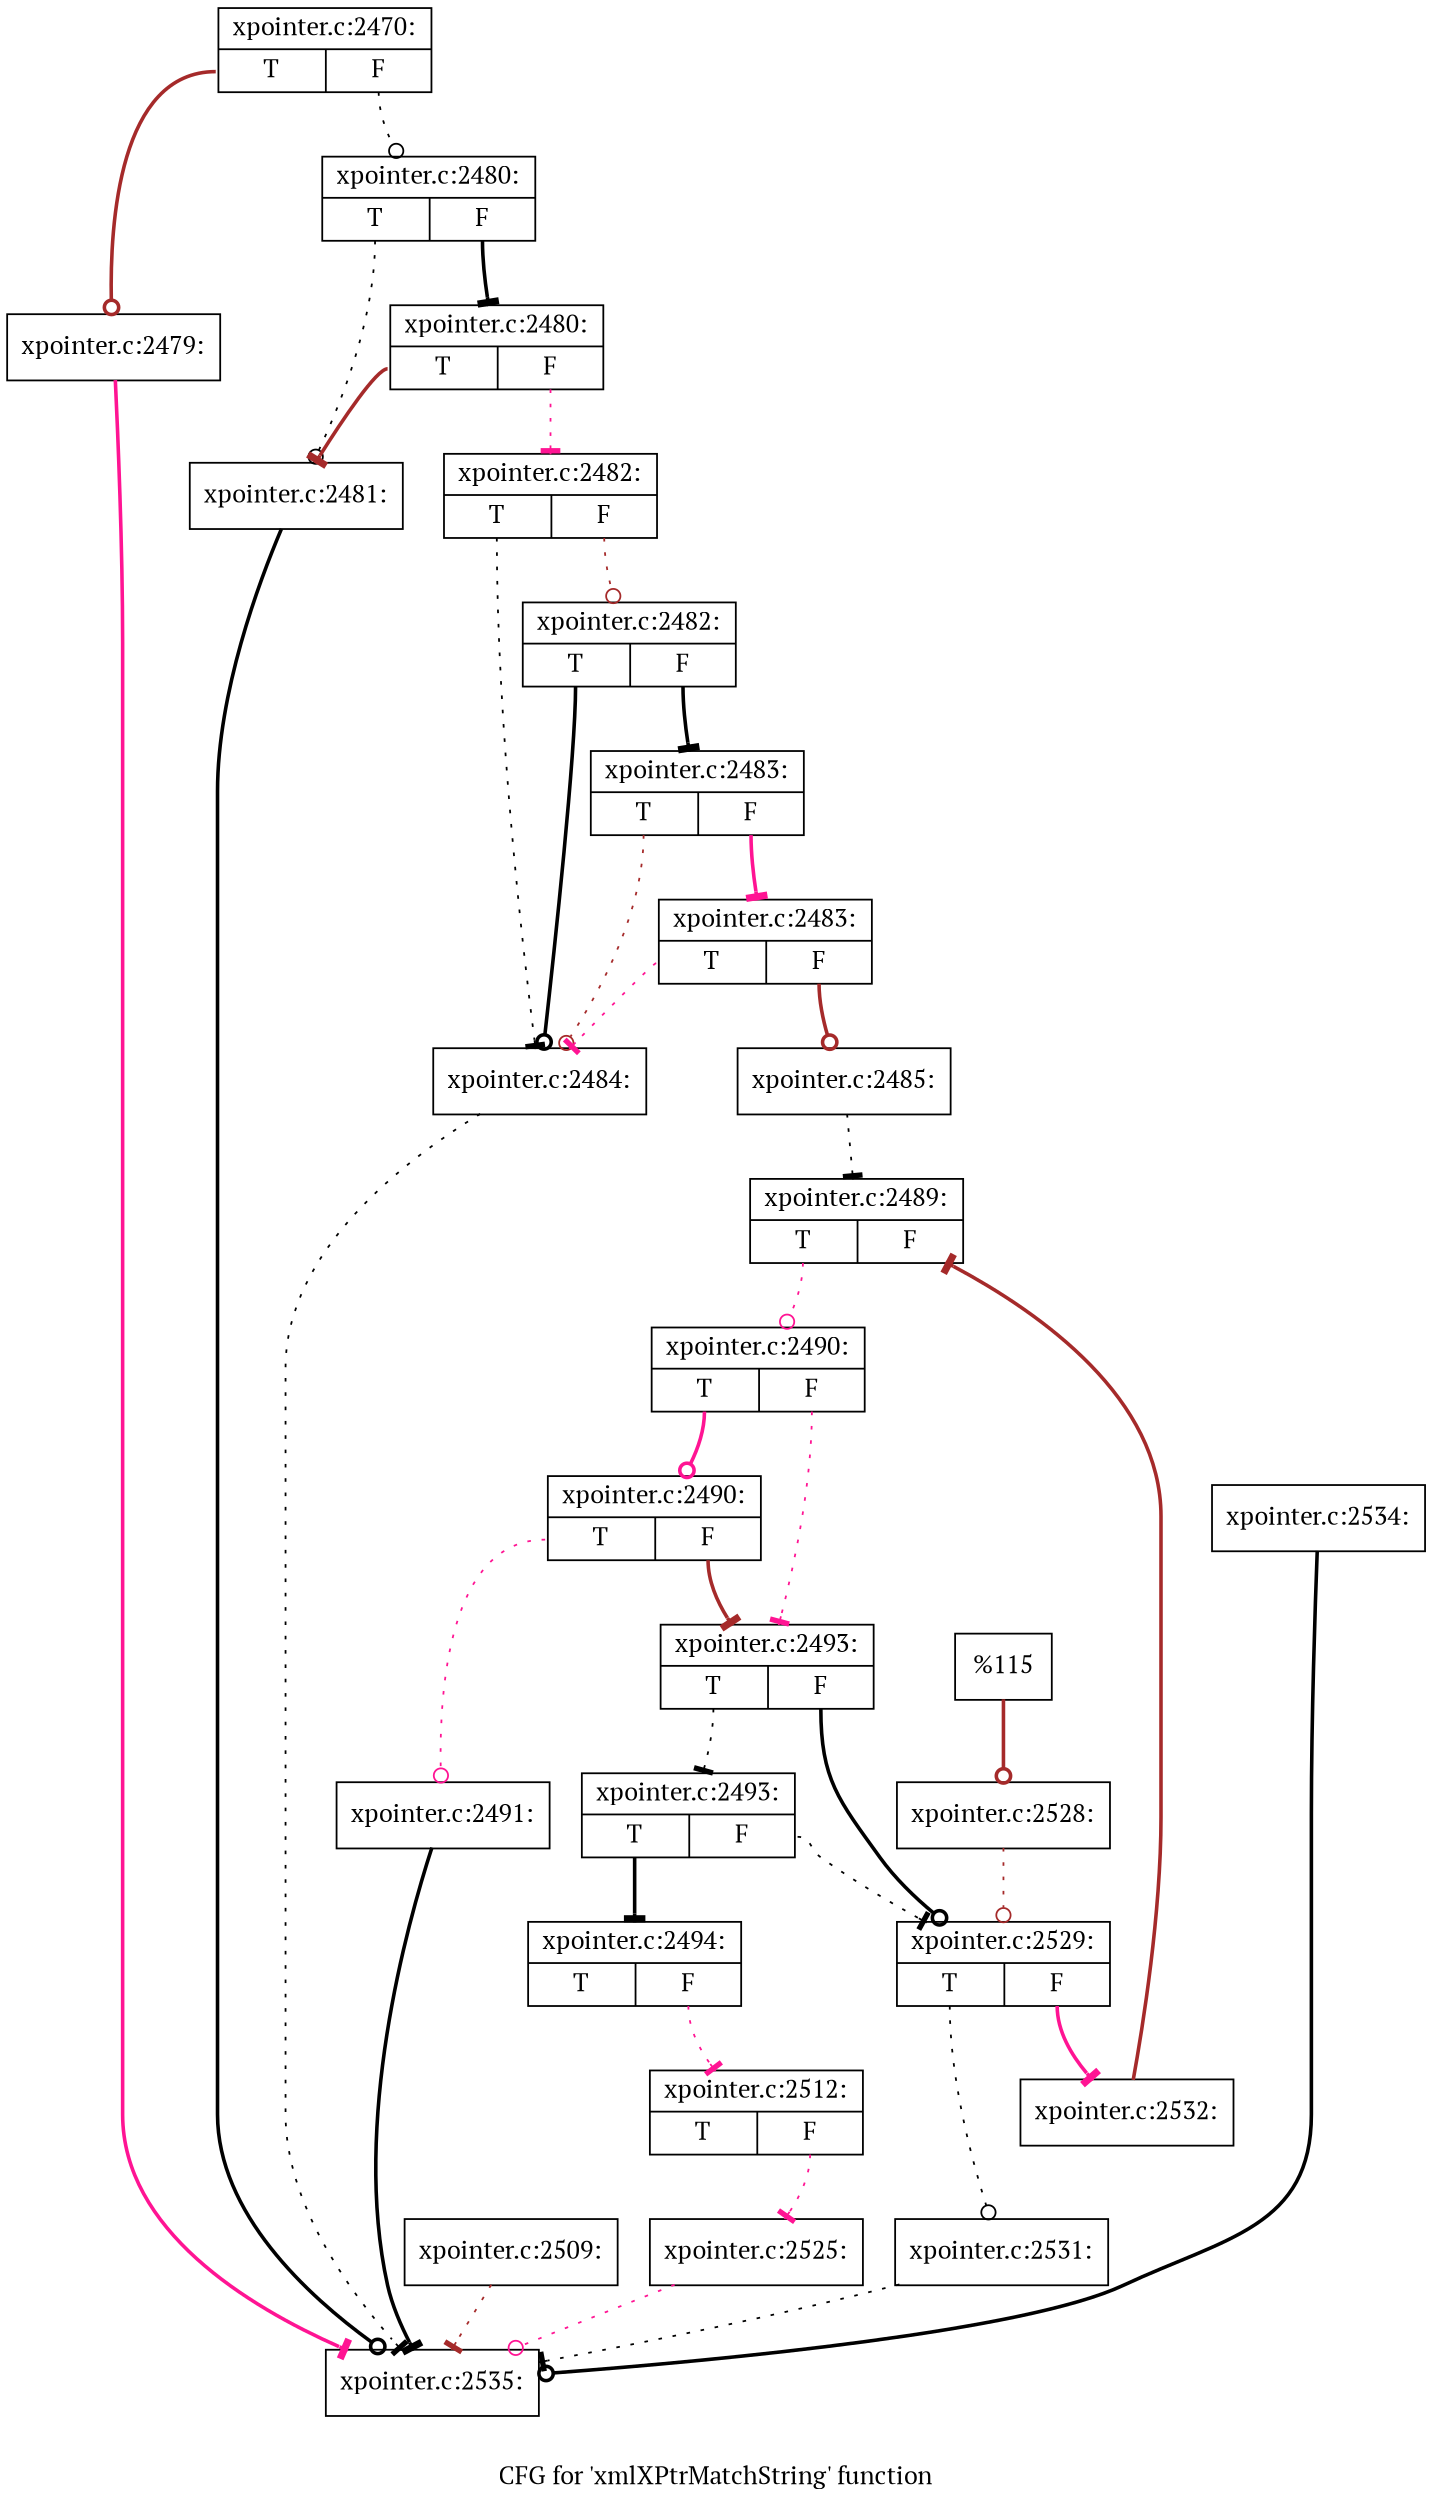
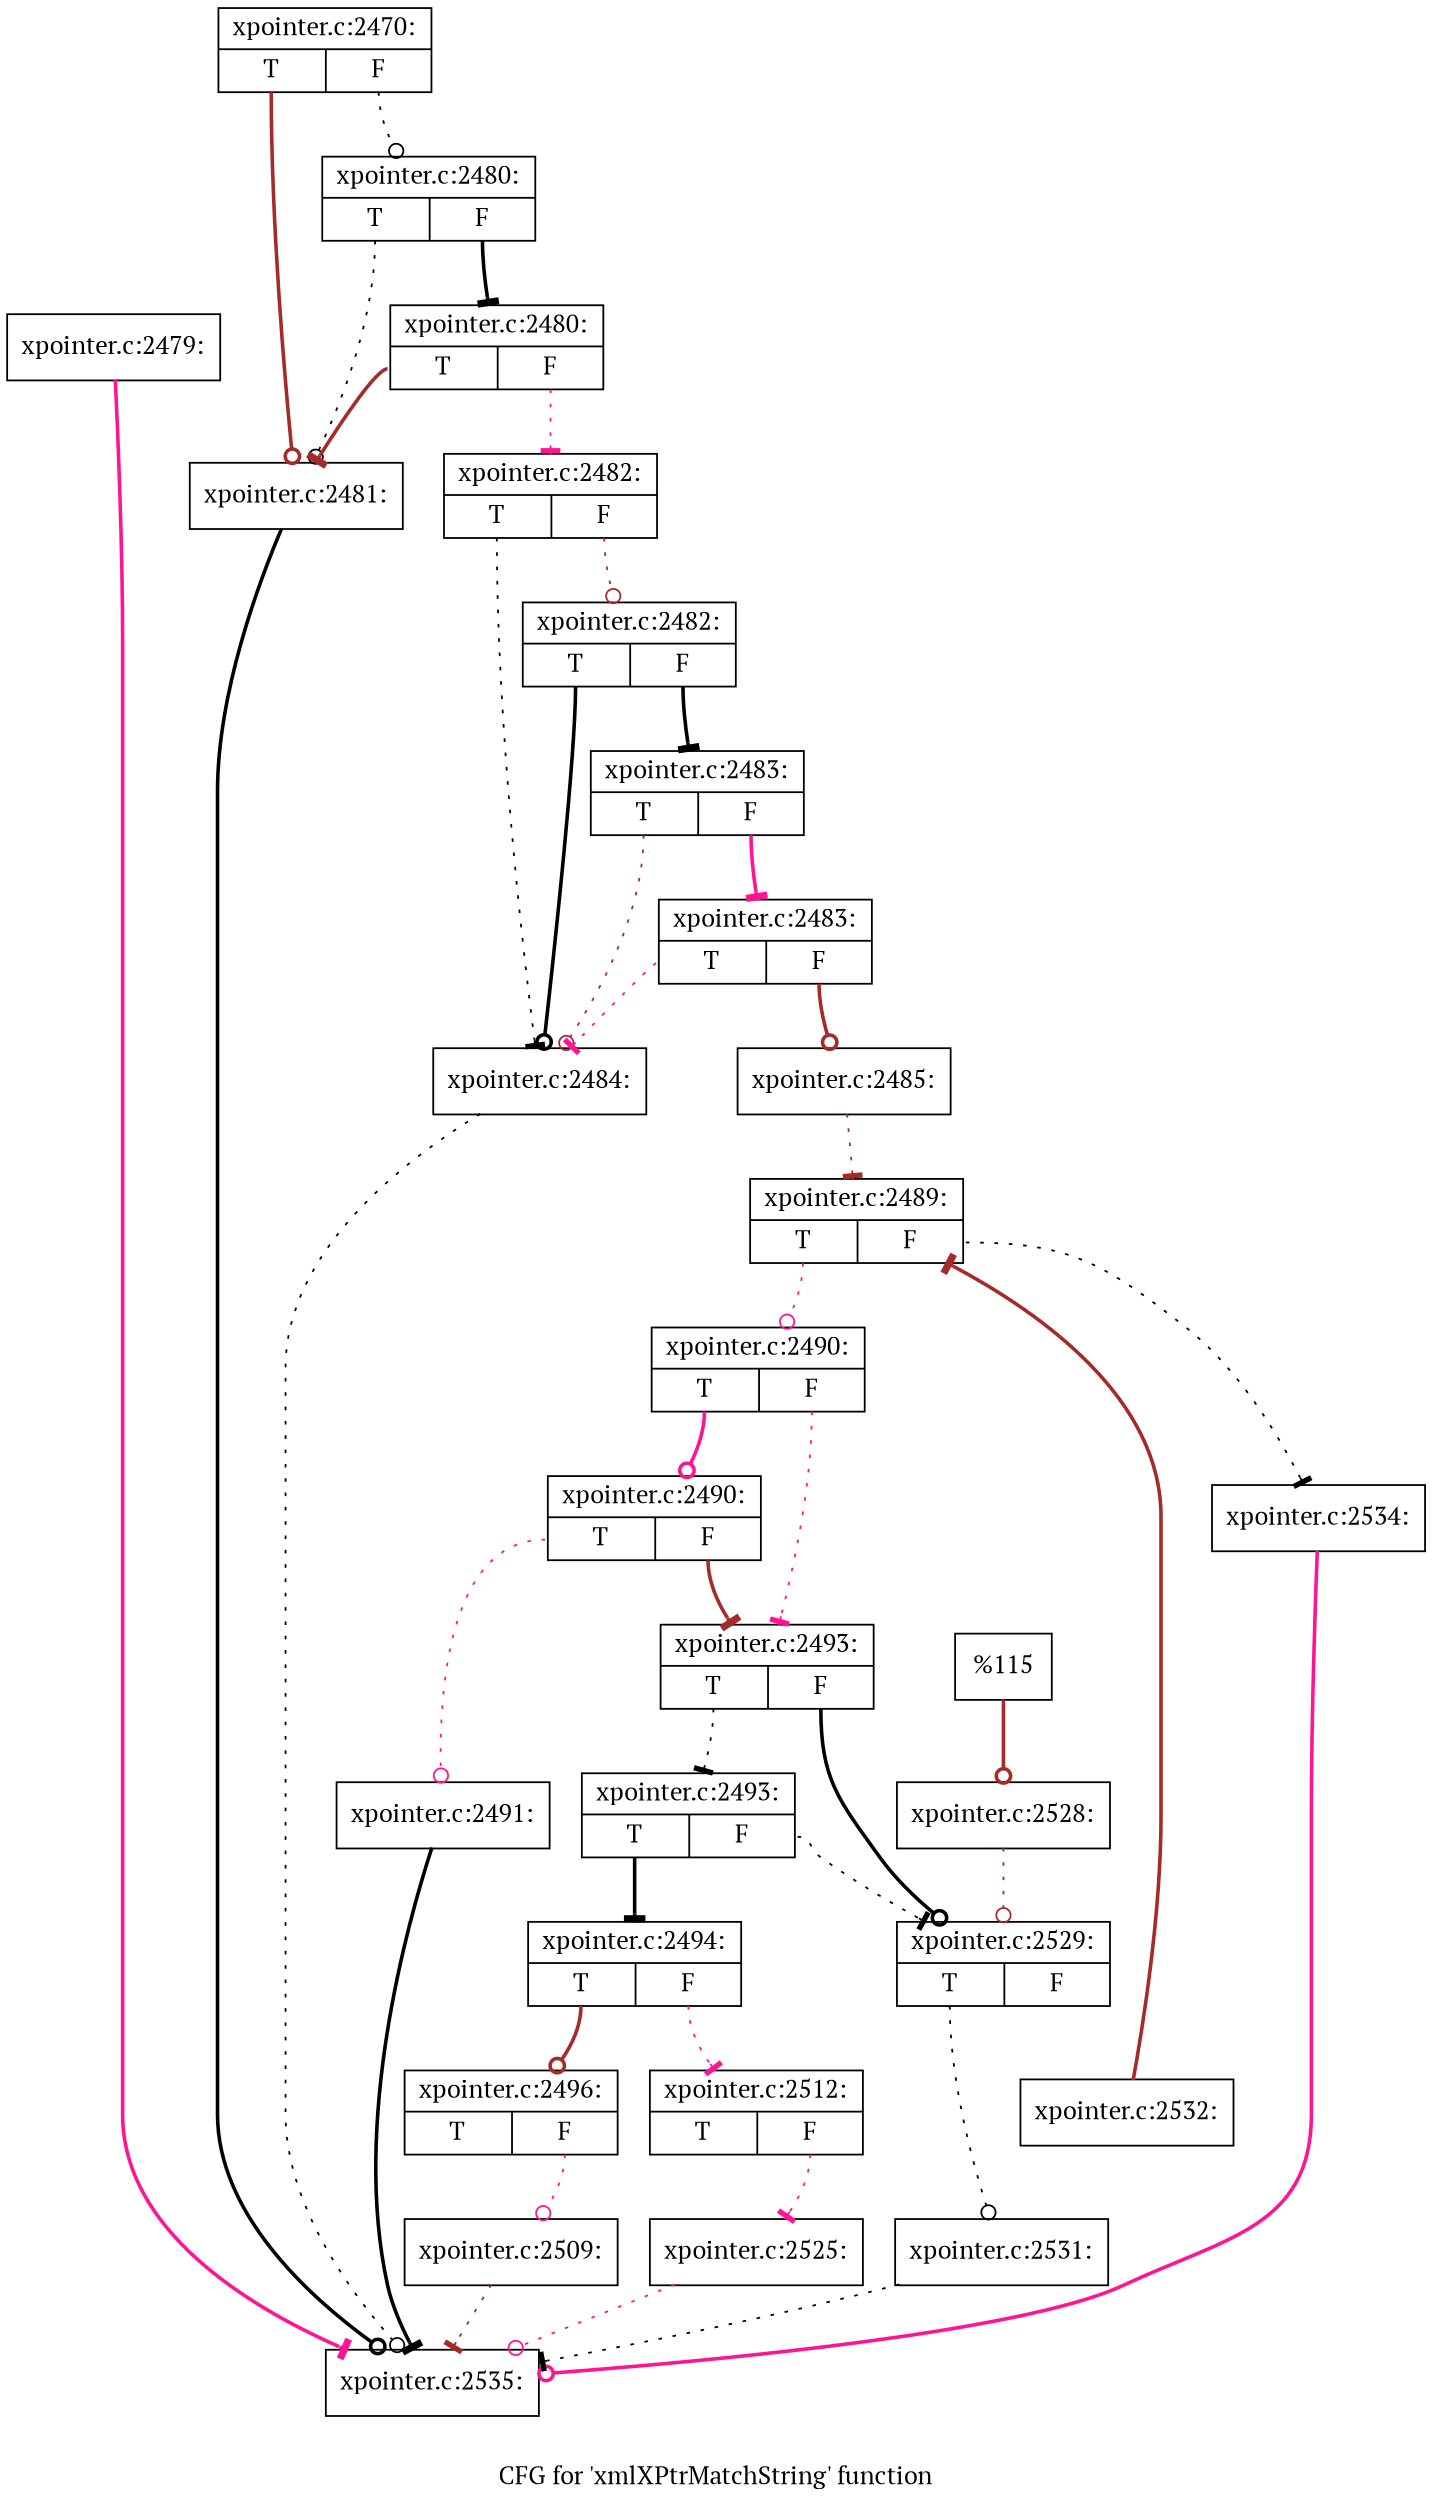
edge "xpointer.c:2470:" -> "xpointer.c:2479:": now "xpointer.c:2470:" -> "xpointer.c:2481:"
edge "xpointer.c:2485:" -> "xpointer.c:2489:": color black -> brown
edge "xpointer.c:2489:" -> "xpointer.c:2534:": added
edge "xpointer.c:2484:" -> "xpointer.c:2535:": arrowhead tee -> odot
edge "xpointer.c:2529:" -> "xpointer.c:2532:": removed
node "xpointer.c:2496:": added
edge "xpointer.c:2534:" -> "xpointer.c:2535:": color black -> deeppink
